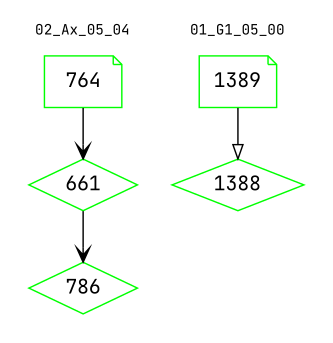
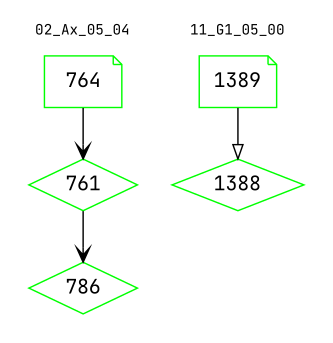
cluster "01_G1_05_00": label "01_G1_05_00" -> "11_G1_05_00"
node "661": label "661" -> "761"
